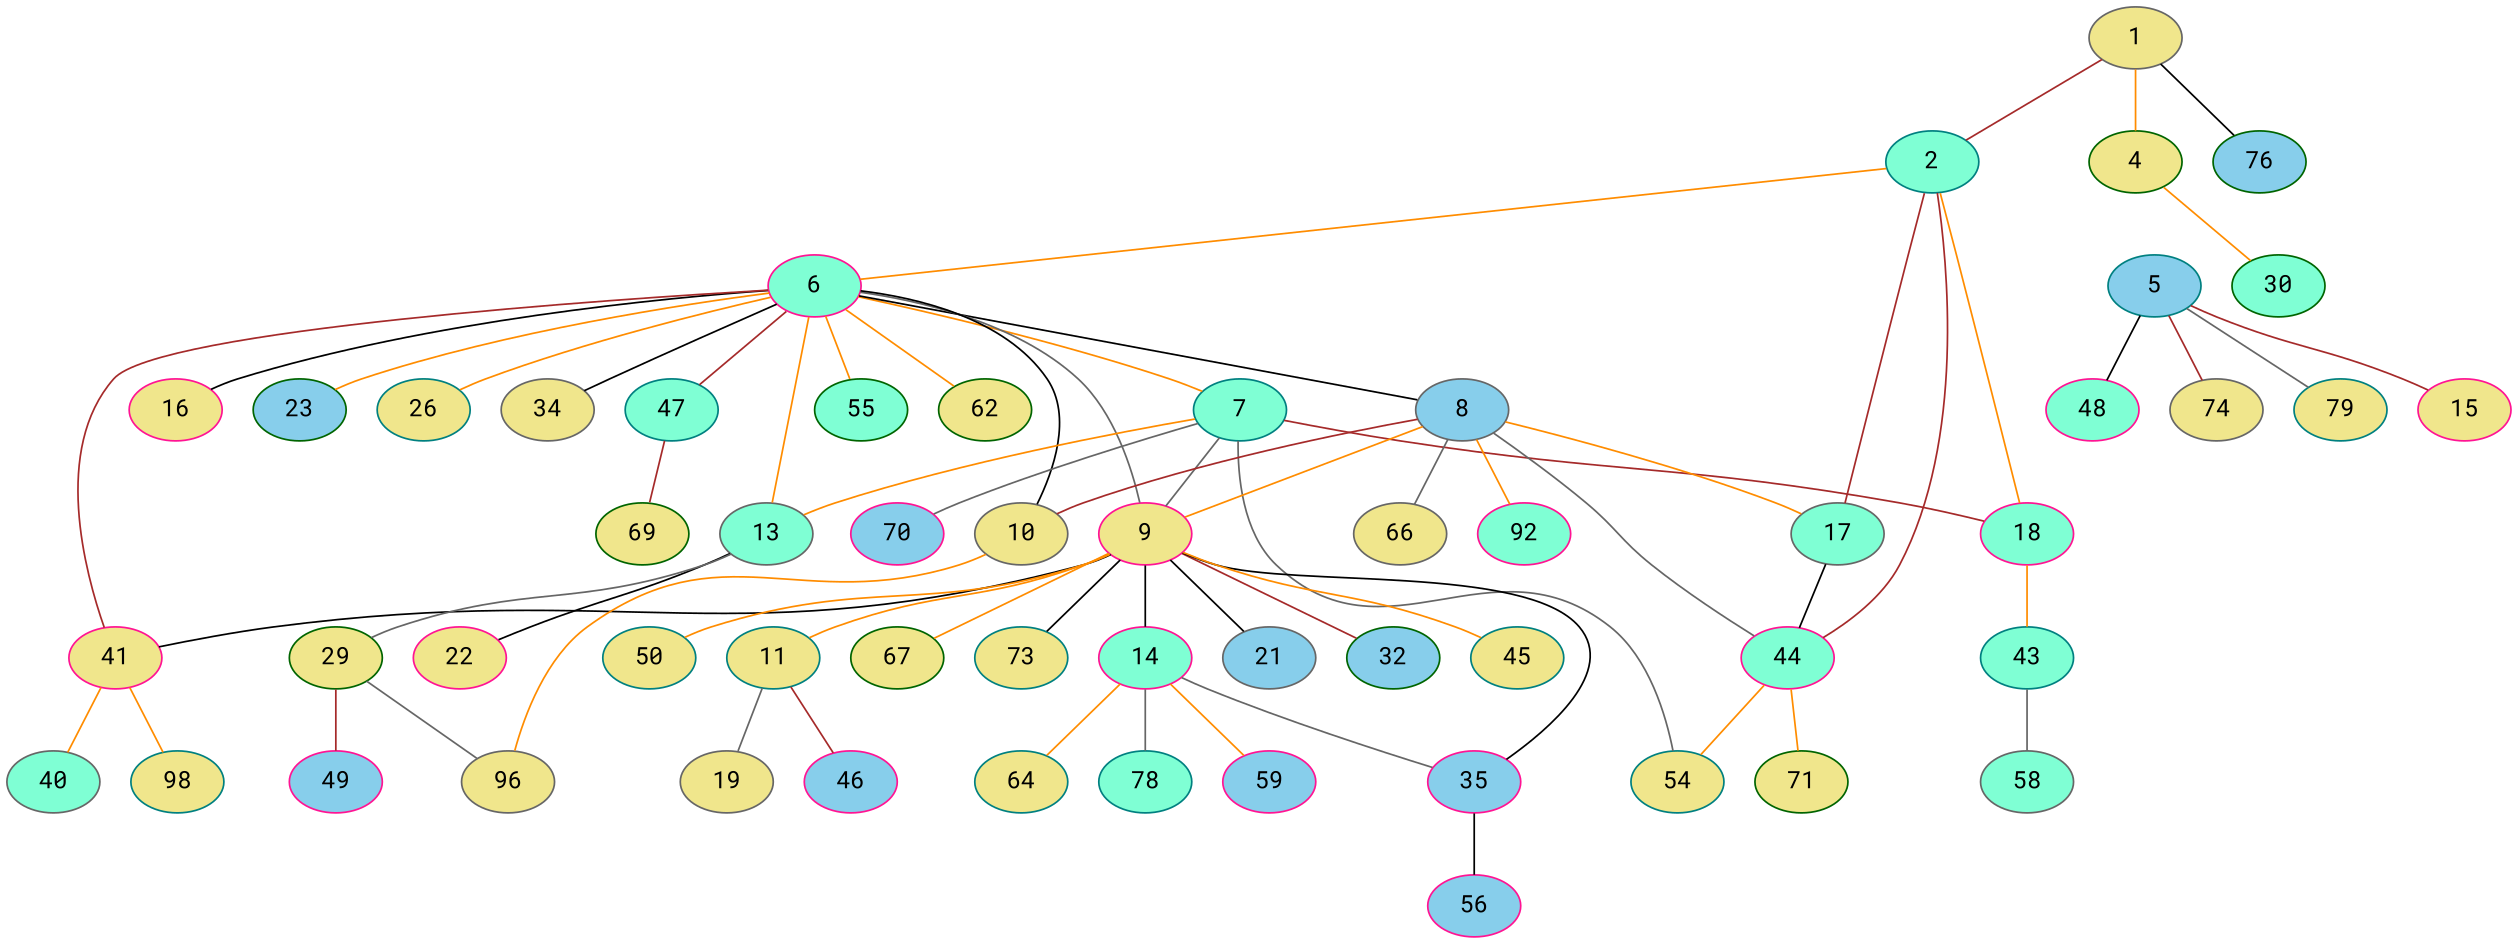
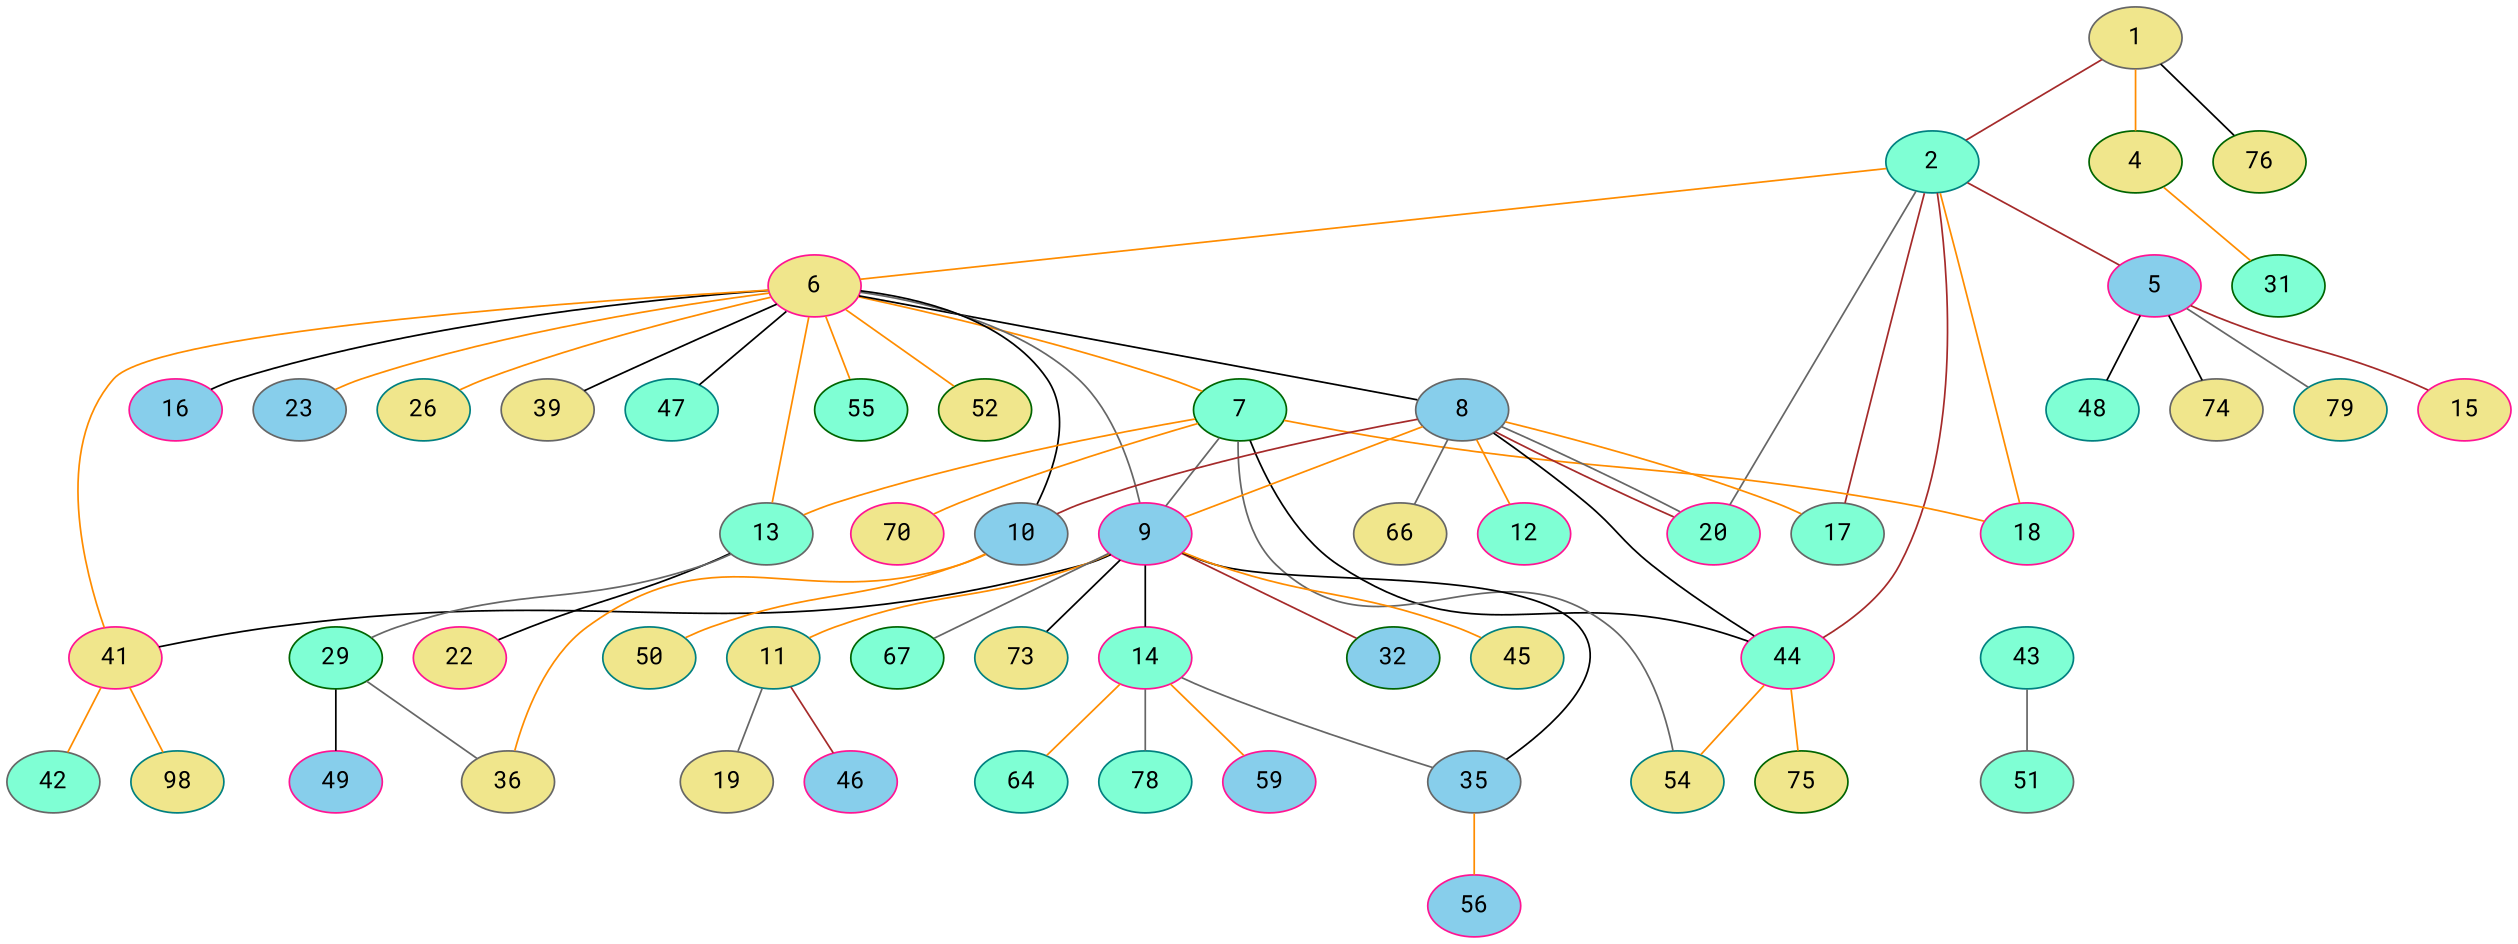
node "76": fillcolor skyblue -> khaki
edge "2" -- "5": added
node "6": fillcolor aquamarine -> khaki
node "5": color teal -> deeppink
node "30": label "30" -> "31"
edge "6" -- "41": color brown -> darkorange
edge "6" -- "47": color brown -> black
edge "5" -- "74": color brown -> black
node "16": fillcolor khaki -> skyblue
node "23": color darkgreen -> gray40
node "34": label "34" -> "39"
node "62": label "62" -> "52"
node "7": color teal -> darkgreen
node "48": color deeppink -> teal
edge "7" -- "70": color gray40 -> darkorange
edge "7" -- "18": color brown -> darkorange
node "69": removed
node "70": fillcolor skyblue -> khaki
node "10": fillcolor khaki -> skyblue
node "9": fillcolor khaki -> skyblue
node "92": label "92" -> "12"
node "20": added
edge "8" -- "44": color gray40 -> black
edge "9" -- "50": now "10" -- "50"
edge "9" -- "67": color darkorange -> gray40
edge "17" -- "44": now "7" -- "44"
edge "18" -- "43": removed
node "29": fillcolor khaki -> aquamarine
node "67": fillcolor khaki -> aquamarine
node "21": removed
edge "29" -- "49": color brown -> black
node "40": label "40" -> "42"
node "96": label "96" -> "36"
node "64": fillcolor khaki -> aquamarine
node "35": color deeppink -> gray40
node "71": label "71" -> "75"
node "58": label "58" -> "51"
edge "35" -- "56": color black -> darkorange
